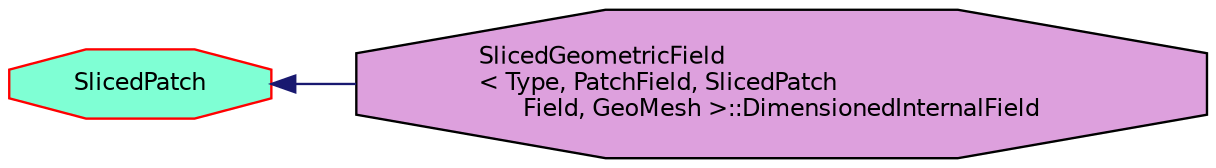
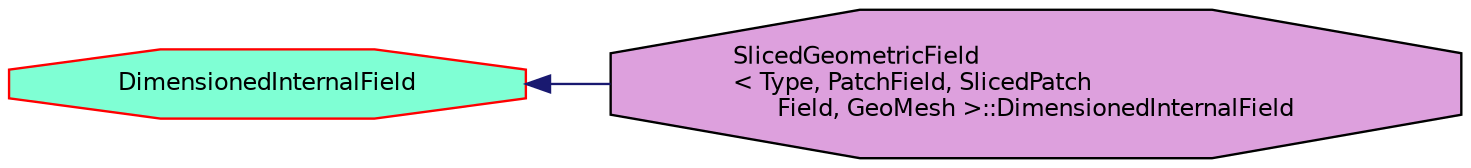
node "SlicedPatch": label "SlicedPatch" -> "DimensionedInternalField"
